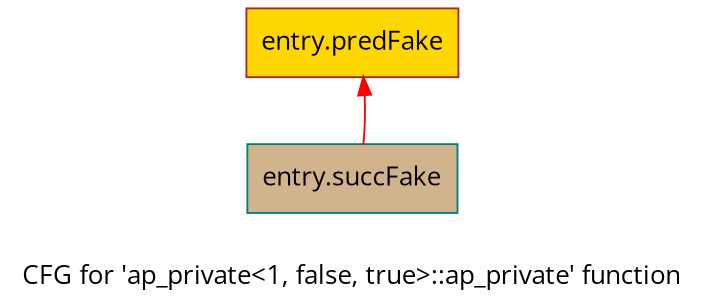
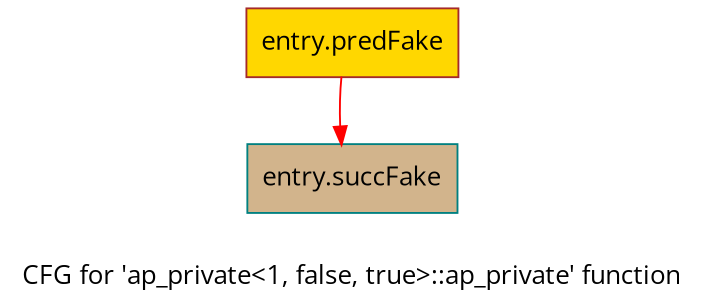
edge "entry.succFake" -> "entry.predFake": reversed
